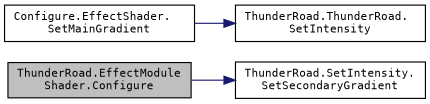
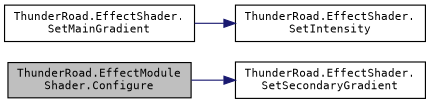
node "Configure.EffectShader. SetMainGradient": label "Configure.EffectShader. SetMainGradient" -> "ThunderRoad.EffectShader. SetMainGradient"
node "ThunderRoad.ThunderRoad. SetIntensity": label "ThunderRoad.ThunderRoad. SetIntensity" -> "ThunderRoad.EffectShader. SetIntensity"
node "ThunderRoad.SetIntensity. SetSecondaryGradient": label "ThunderRoad.SetIntensity. SetSecondaryGradient" -> "ThunderRoad.EffectShader. SetSecondaryGradient"
